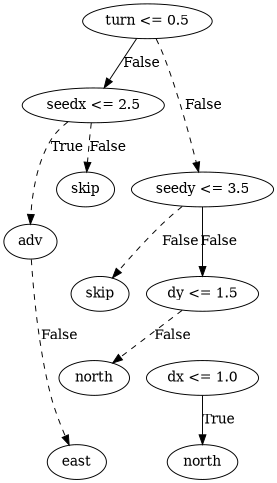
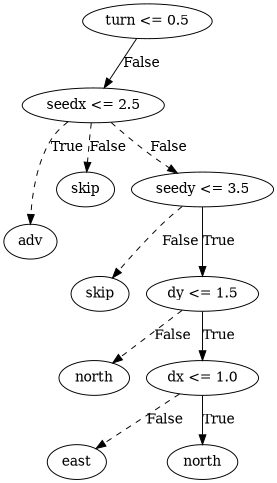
edge "turn <= 0.5" -> "seedy <= 3.5": now "seedx <= 2.5" -> "seedy <= 3.5"
edge "seedy <= 3.5" -> "dy <= 1.5": label "False" -> "True"
edge "dy <= 1.5" -> "dx <= 1.0": added, label "True"
edge "adv" -> "east": now "dx <= 1.0" -> "east"
